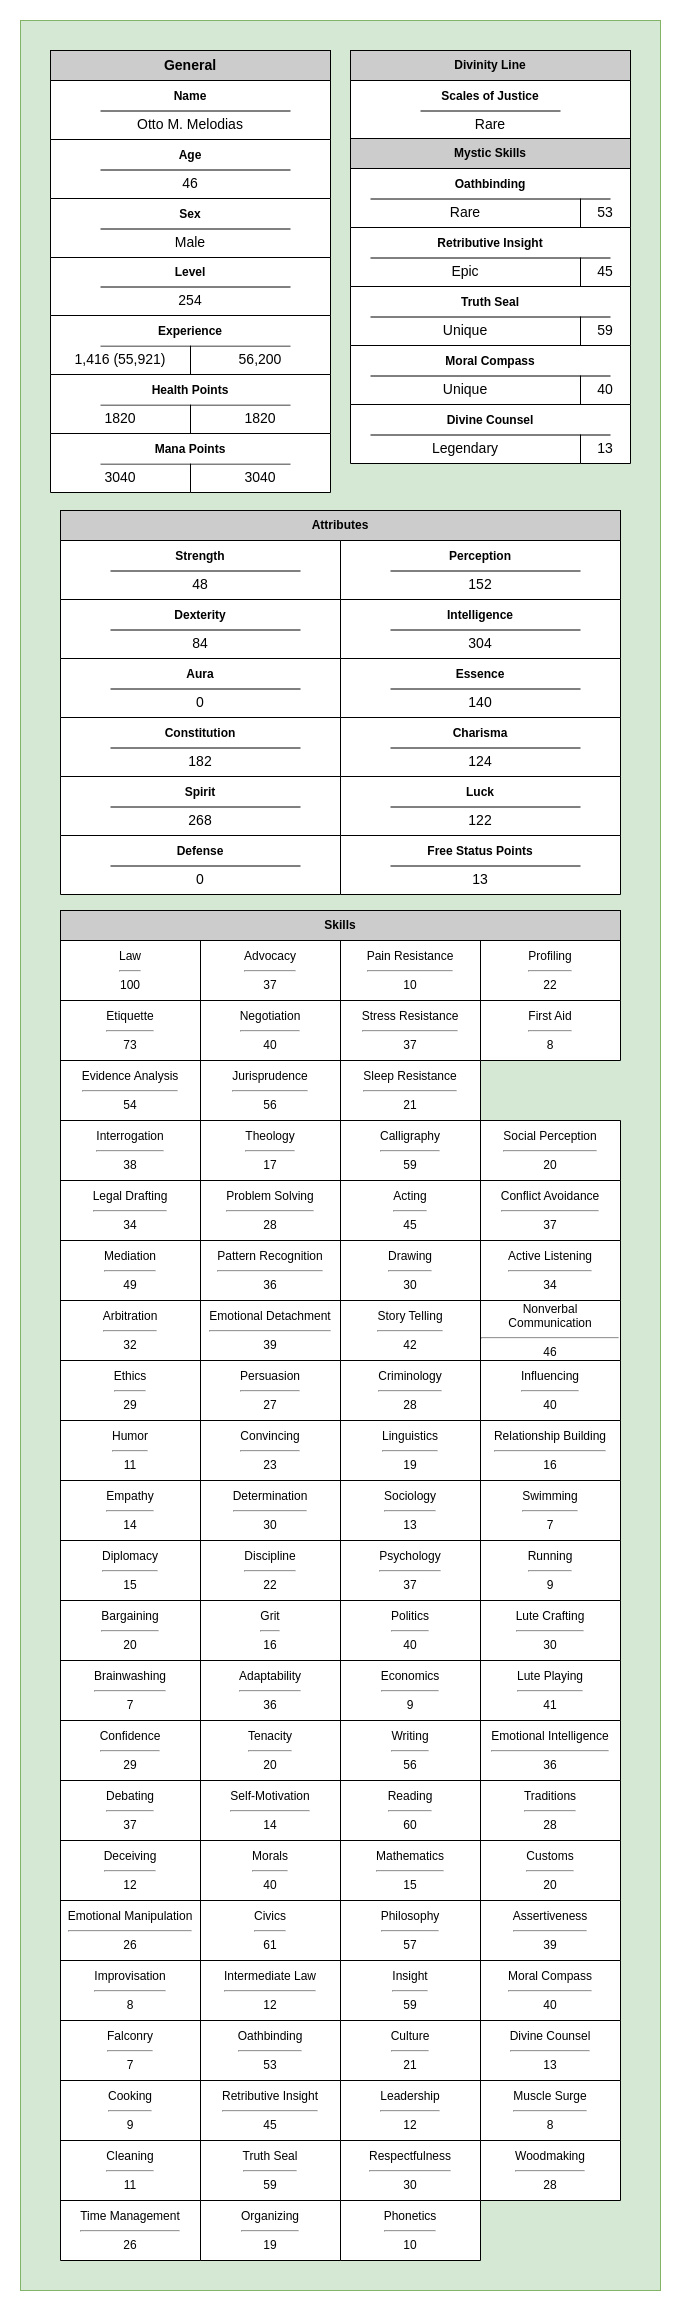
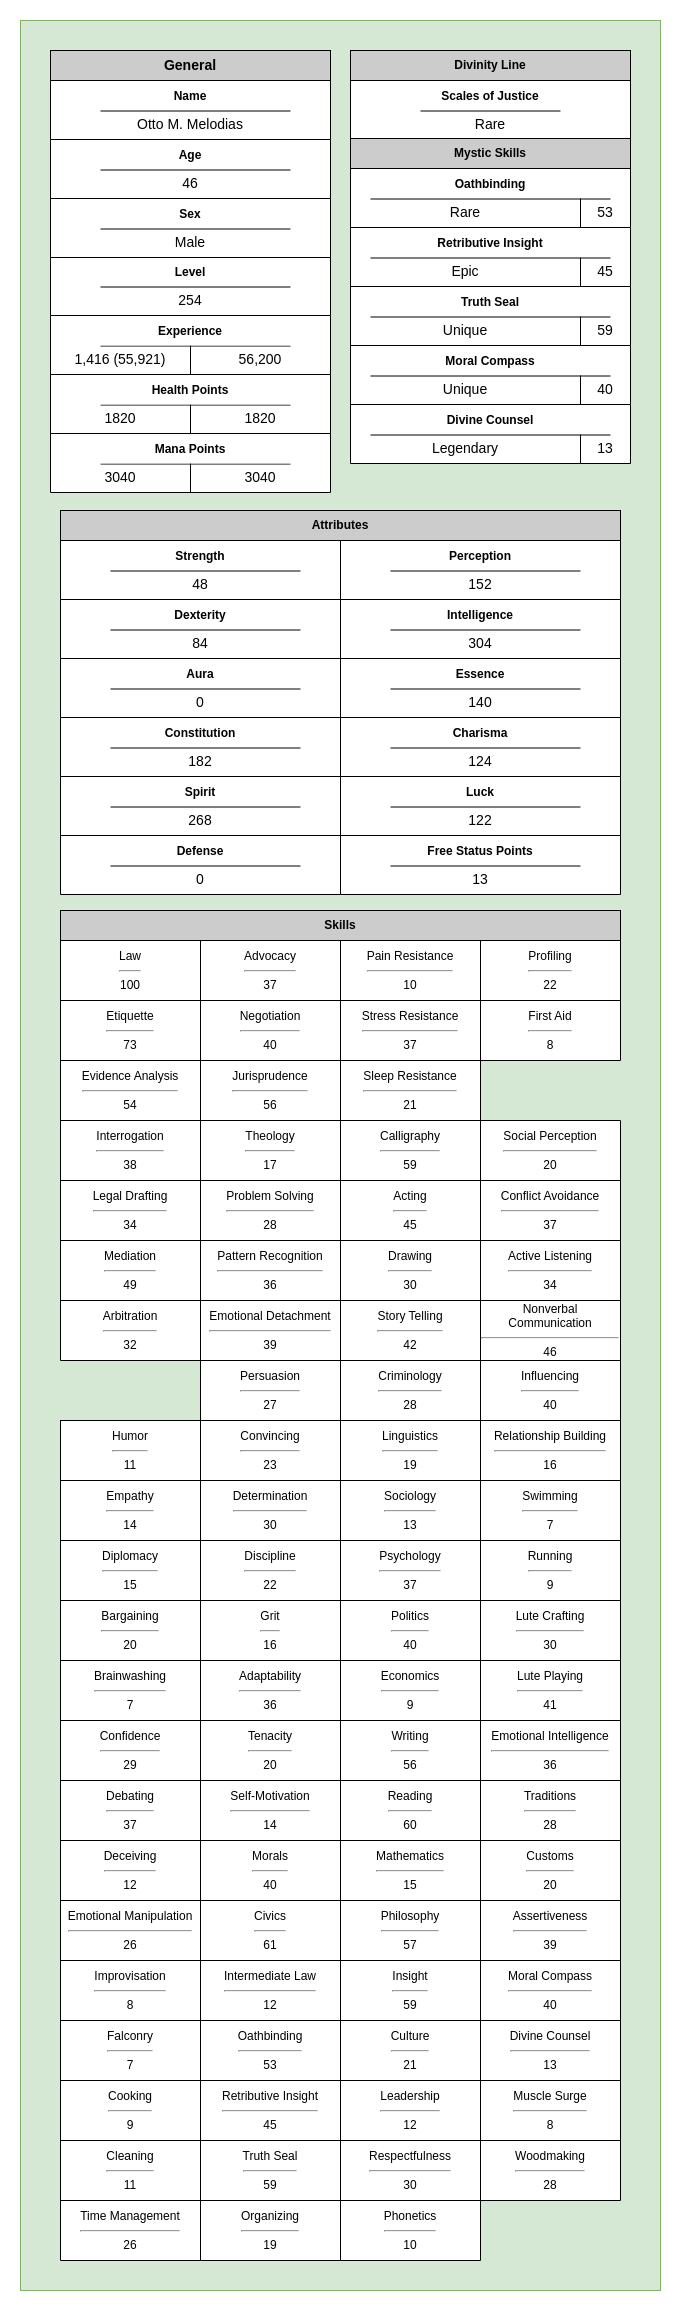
node "Ethics29": removed
